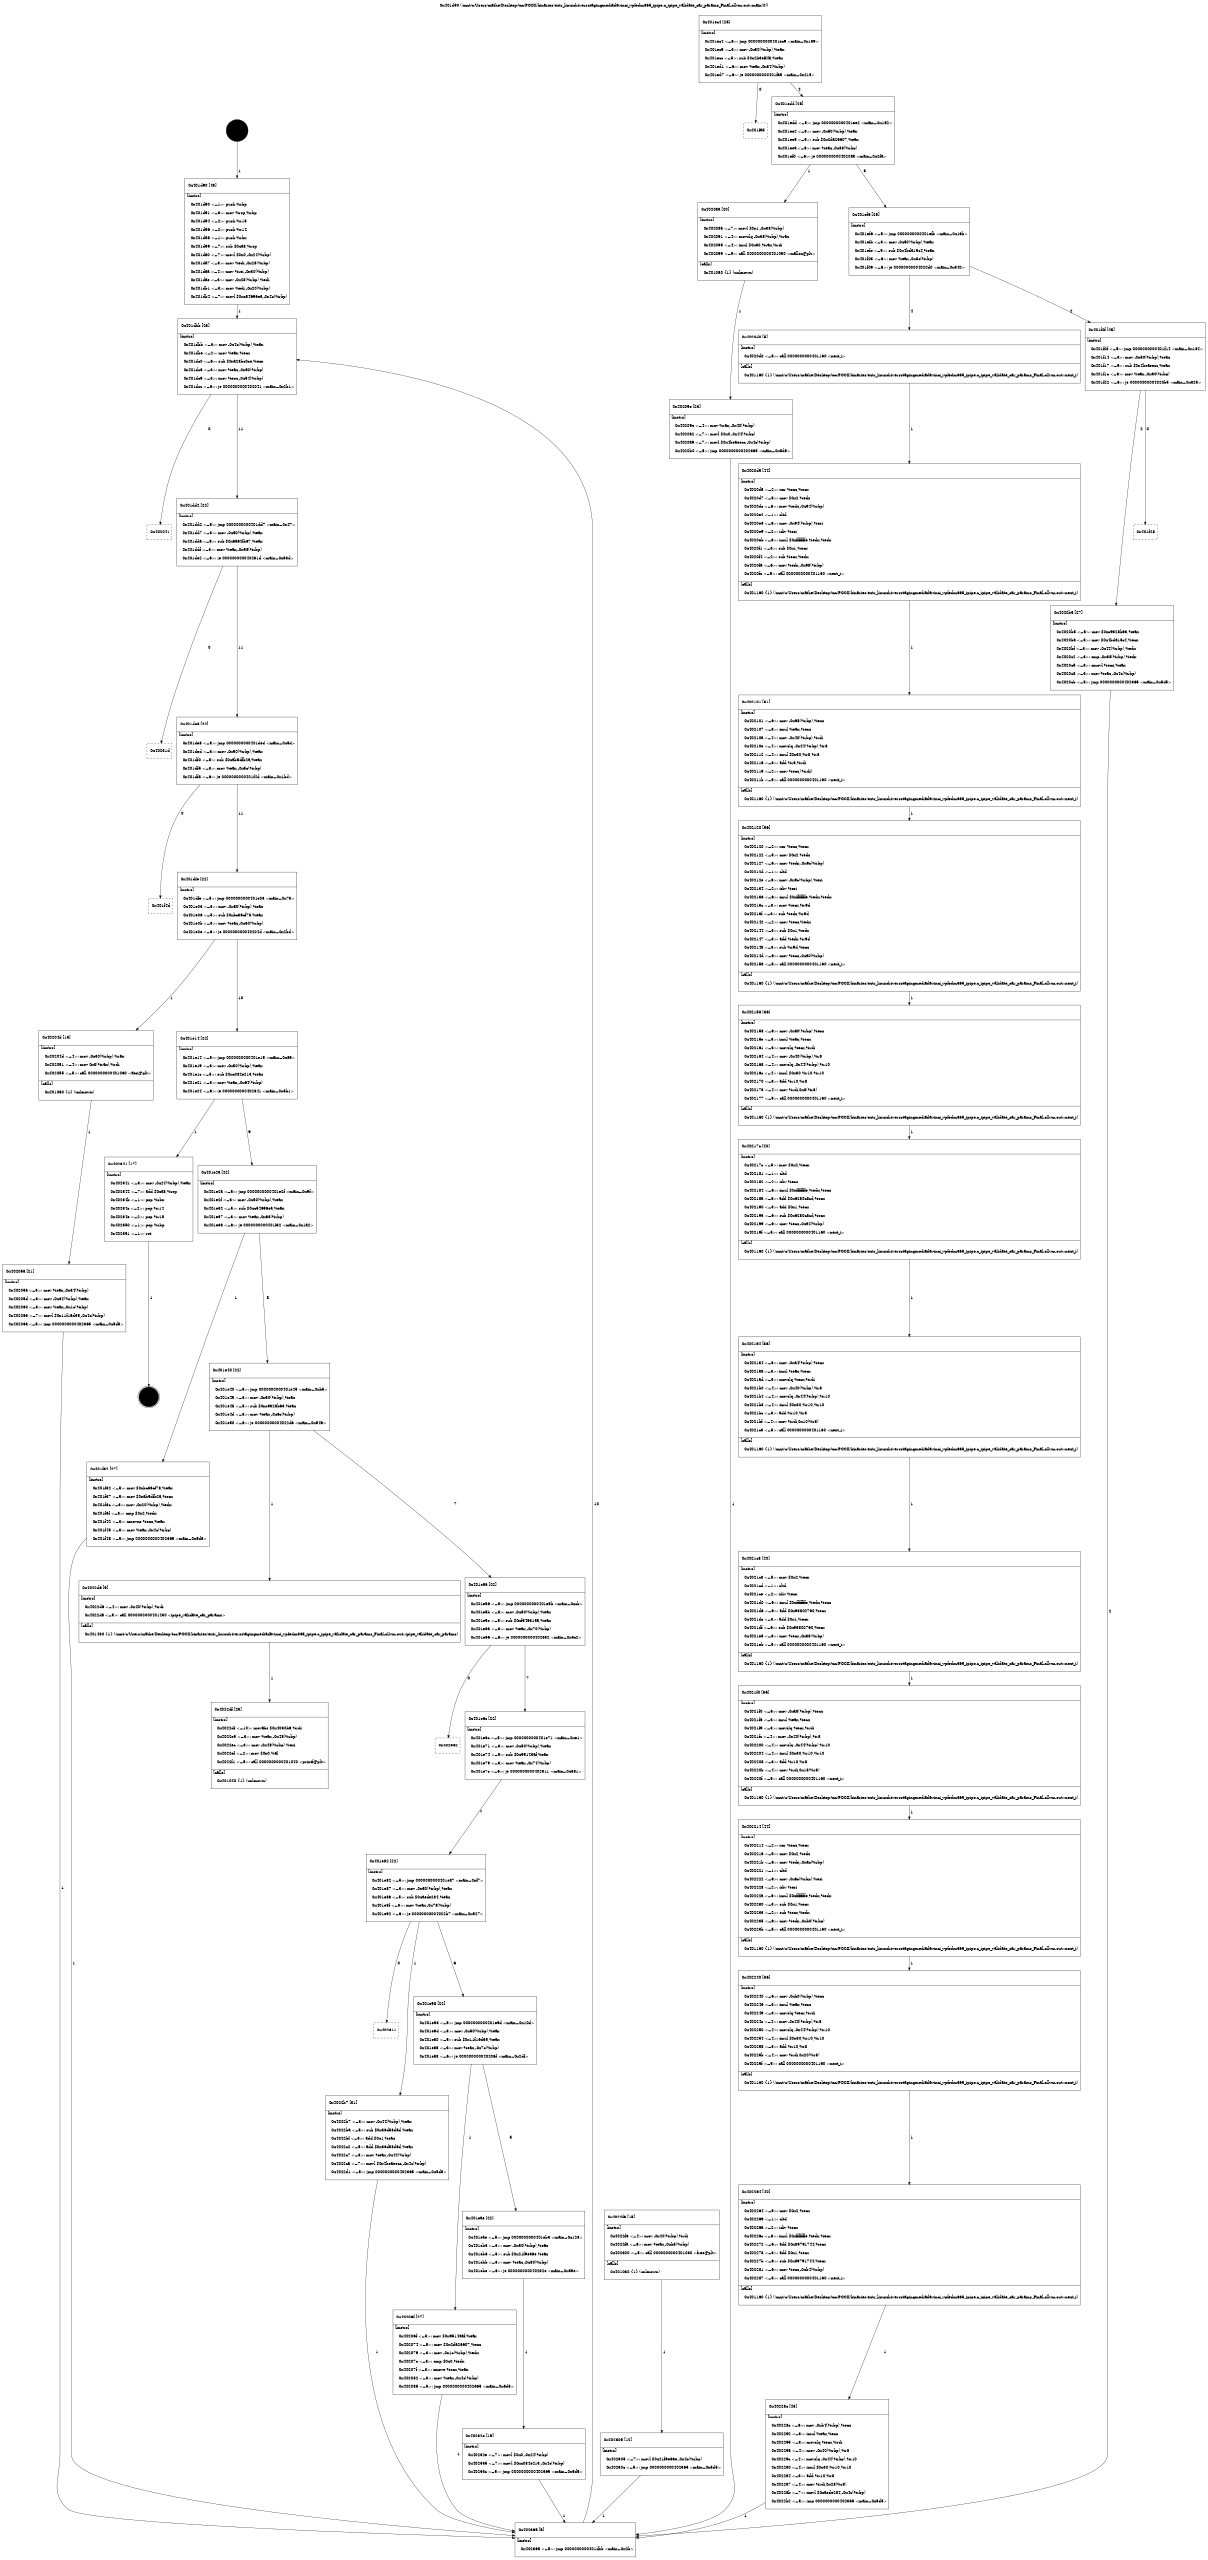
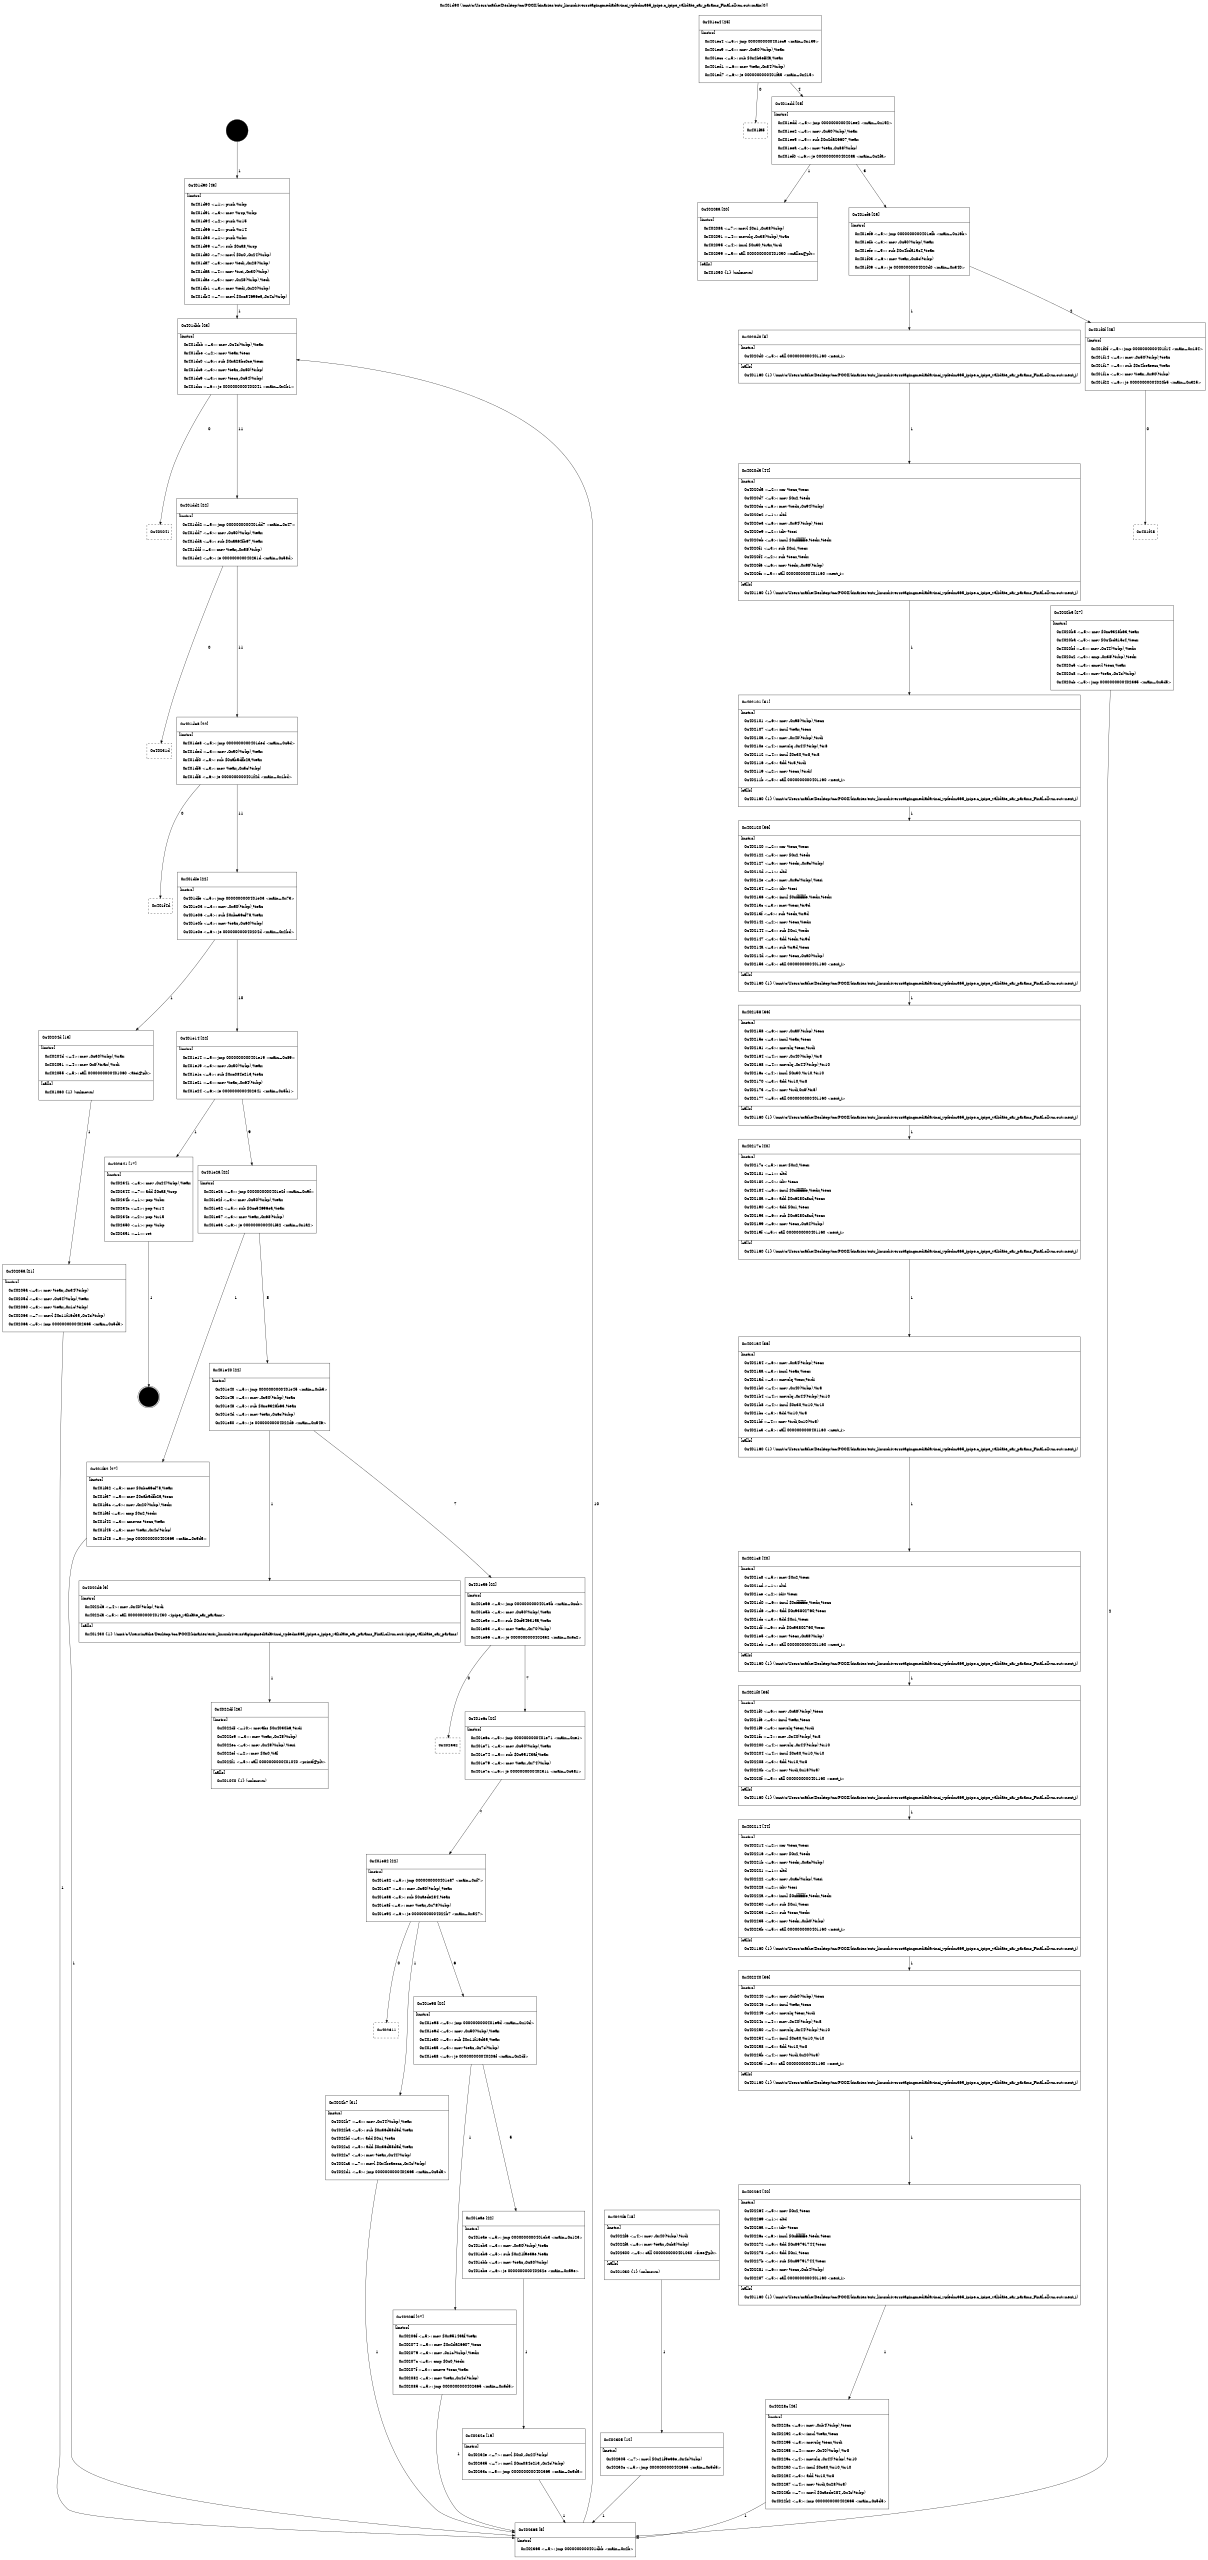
edge "0x401ef6 [25]" -> "0x4020d0 [5]": label " 4" -> " 1"
node "0x40209e [23]": removed
edge "0x401f0f [25]" -> "0x4020b5 [27]": removed, label "2"
